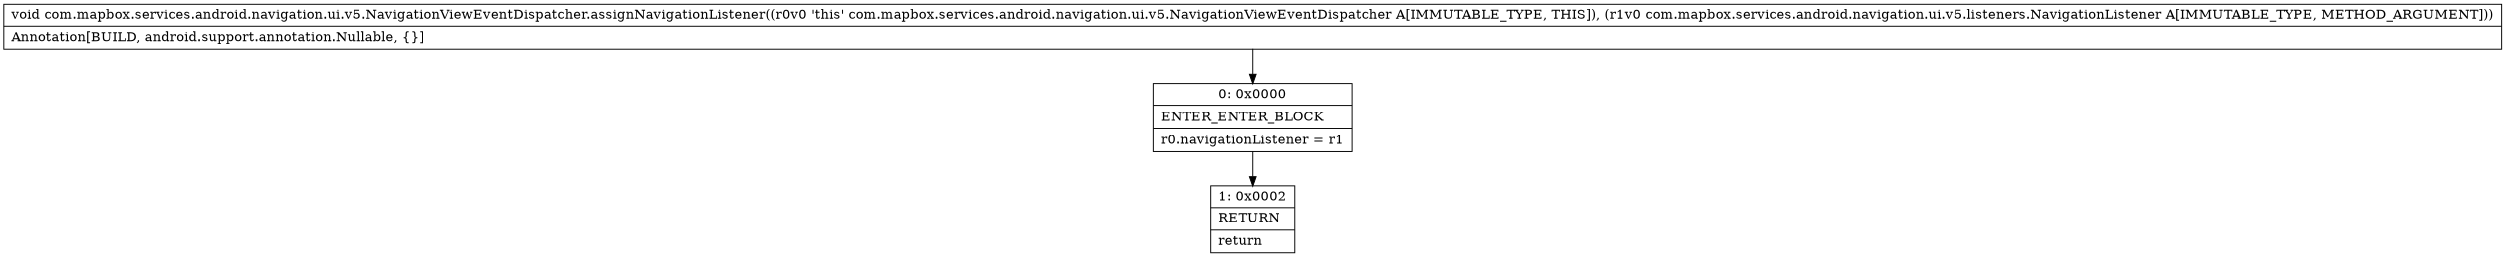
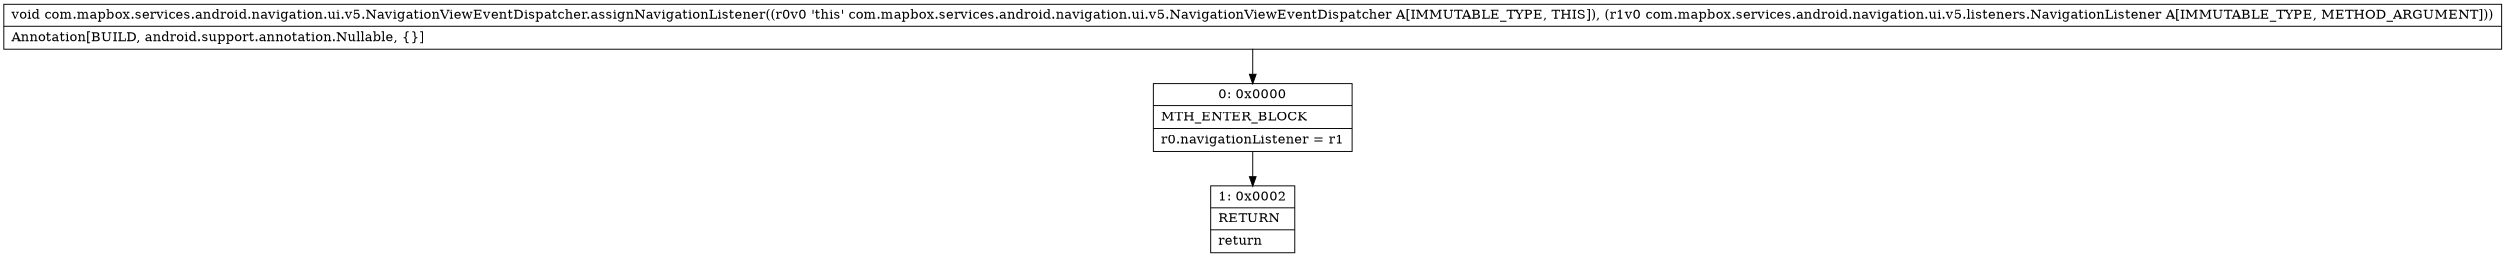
node "0: 0x0000": text "ENTER_ENTER_BLOCK" -> "MTH_ENTER_BLOCK"
